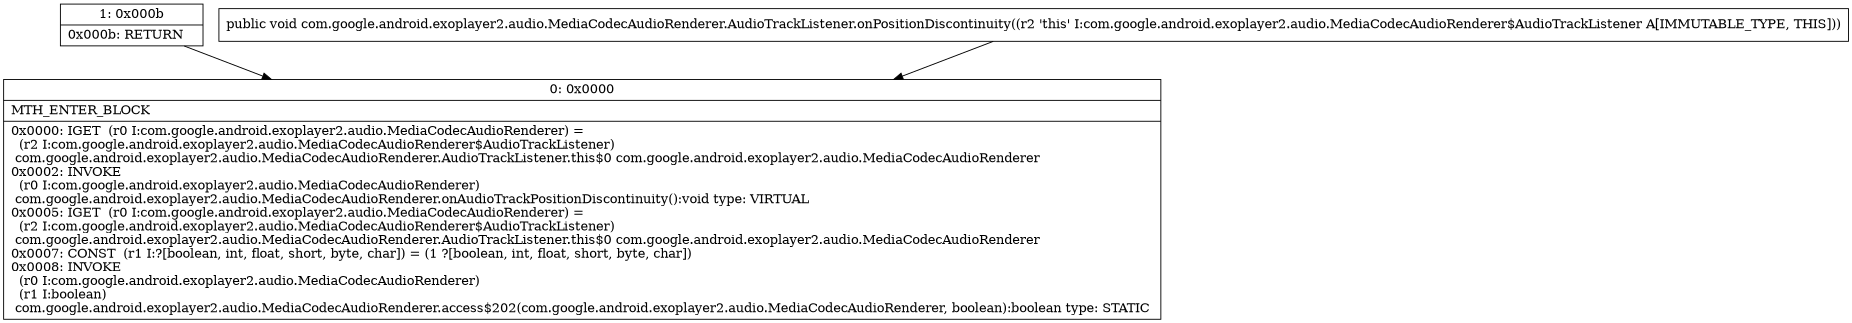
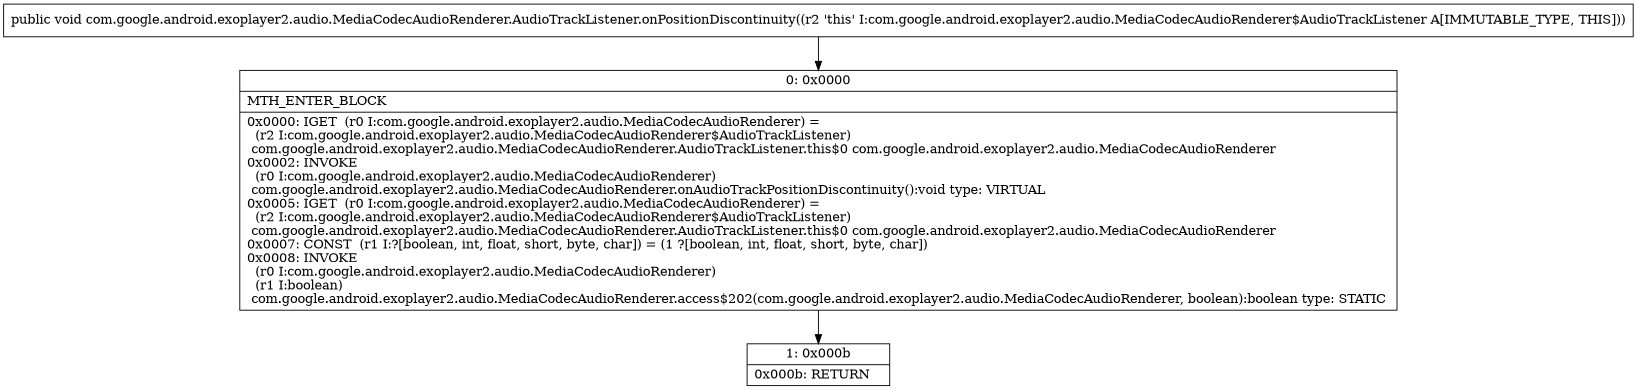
edge "1: 0x000b" -> "0: 0x0000": reversed
